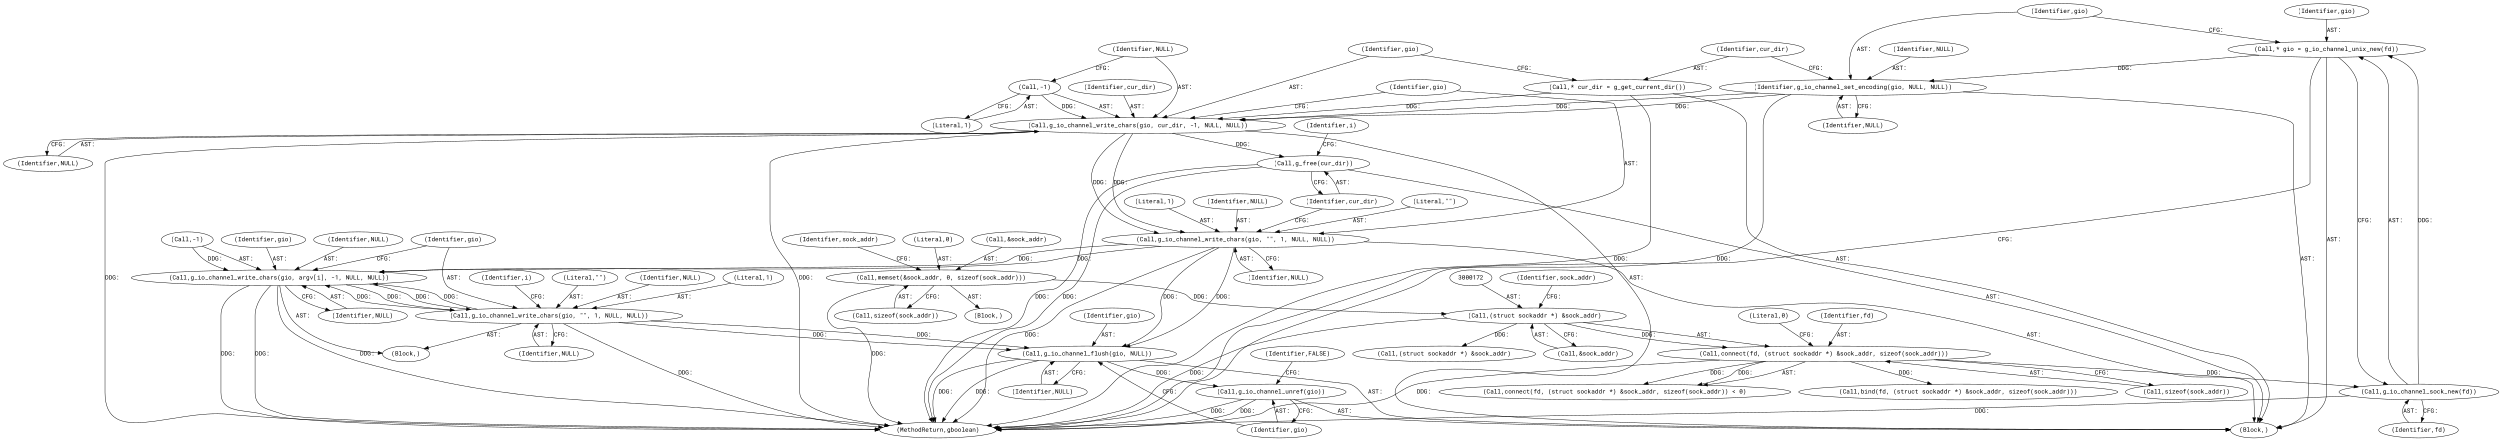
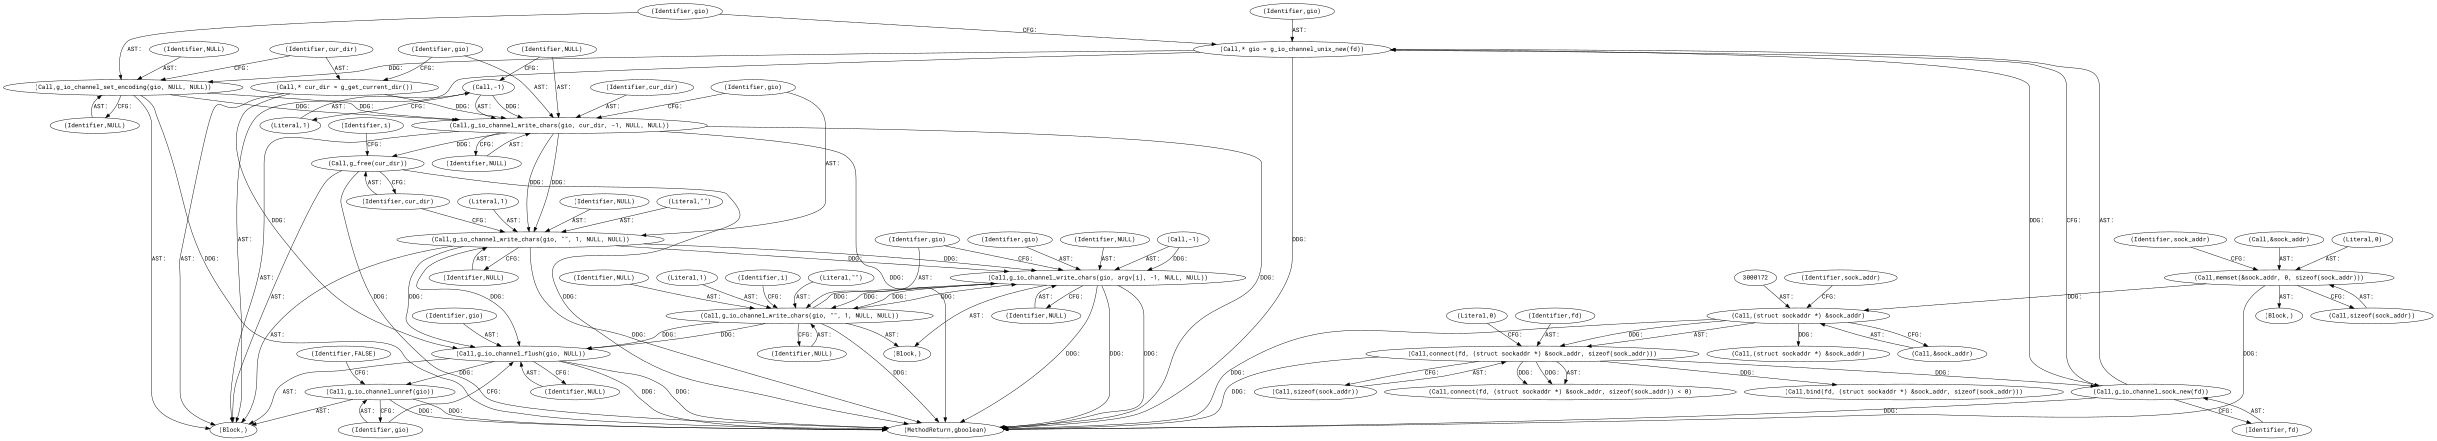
node "(Identifier,g_io_channel_set_encoding(gio, NULL, NULL))": label "(Identifier,g_io_channel_set_encoding(gio, NULL, NULL))" -> "(Call,g_io_channel_set_encoding(gio, NULL, NULL))"
edge "(Call,* gio = g_io_channel_unix_new(fd))" -> "(MethodReturn,gboolean)": label "CFG: " -> "DDG: "
edge "(Call,* cur_dir = g_get_current_dir())" -> "(MethodReturn,gboolean)": now "(Call,* cur_dir = g_get_current_dir())" -> "(Call,g_io_channel_flush(gio, NULL))"
